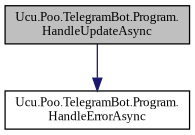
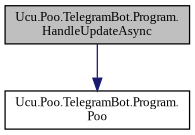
node "Ucu.Poo.TelegramBot.Program. HandleErrorAsync": label "Ucu.Poo.TelegramBot.Program. HandleErrorAsync" -> "Ucu.Poo.TelegramBot.Program. Poo"
